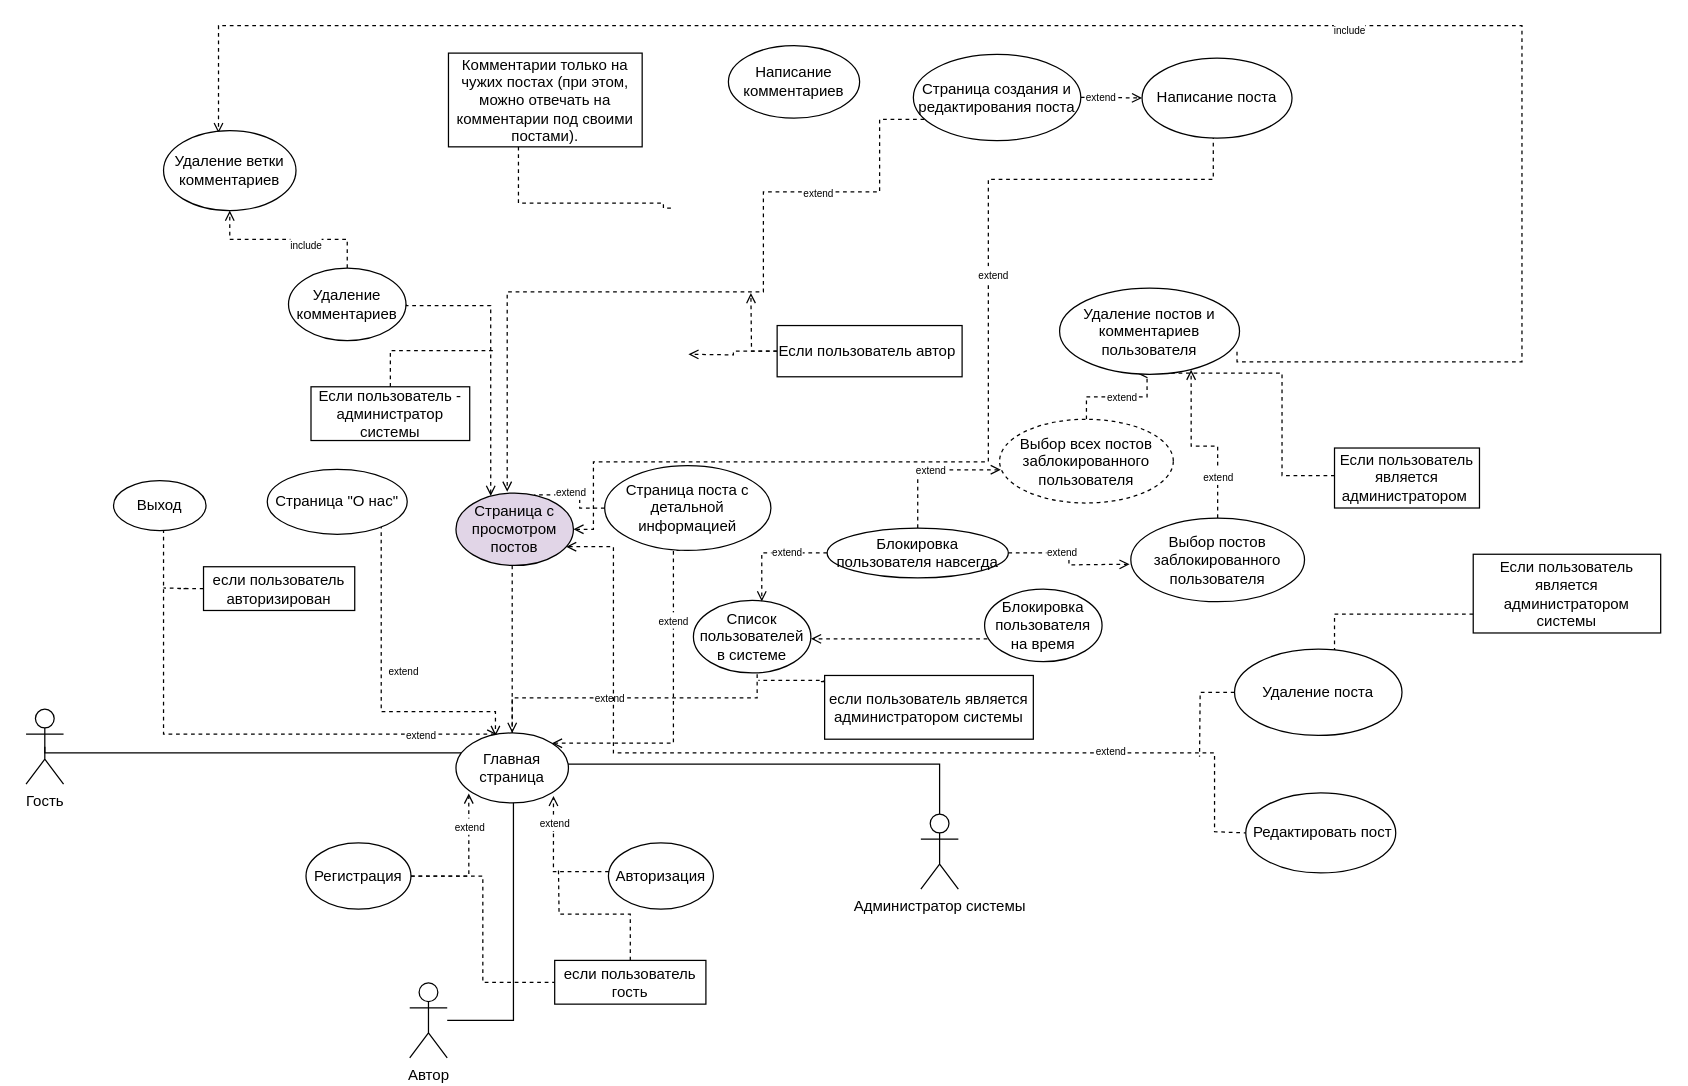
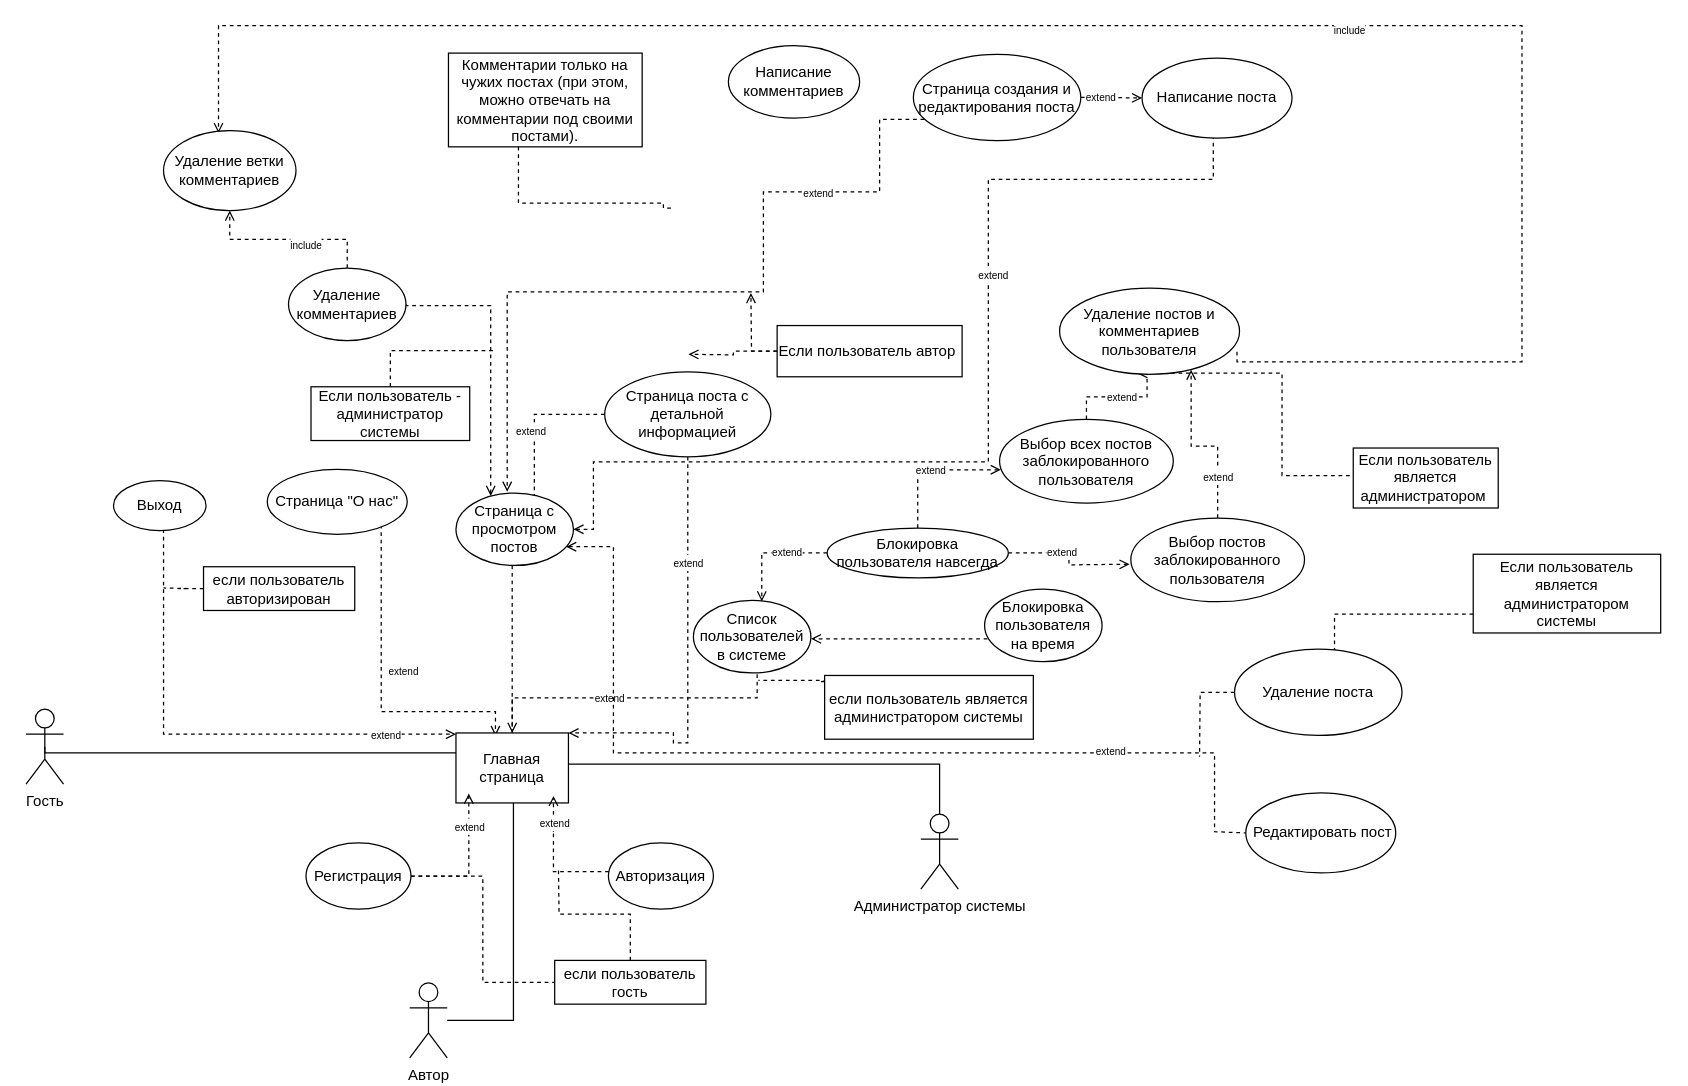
node "Выбор всех постов заблокированного пользователя": style dashed -> solid
node "Если пользователь является администратором": moved (1407, 478) -> (1426, 478)
node "Страница поста с детальной информацией": moved (688, 508) -> (688, 414)
node "Страница с просмотром постов": fillcolor #e1d5e7 -> #ffffff
node "Главная страница": shape ellipse -> rectangle
